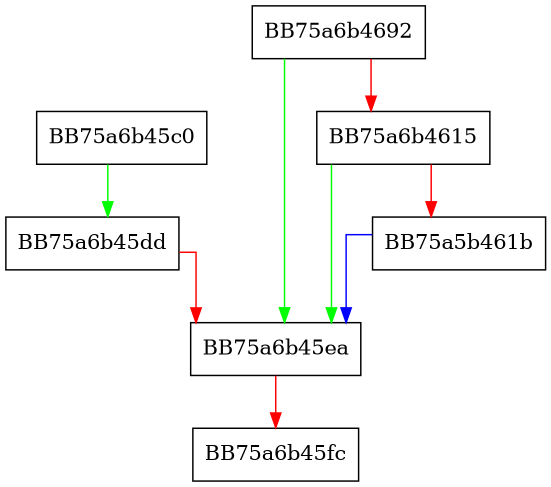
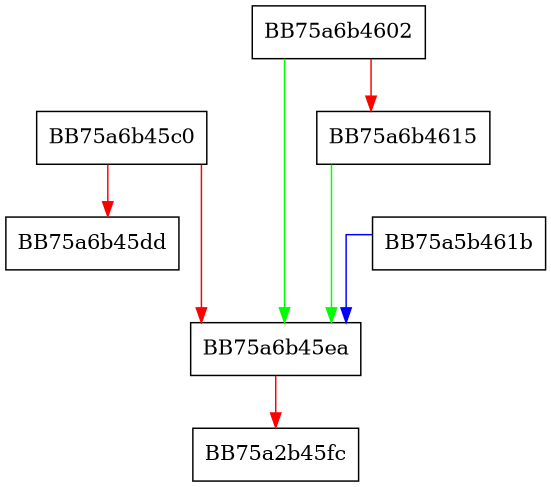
node "BB75a6b4692": label "BB75a6b4692" -> "BB75a6b4602"
edge "BB75a6b45c0" -> "BB75a6b45dd": color green -> red
edge "BB75a6b4615" -> "BB75a5b461b": removed
edge "BB75a6b45dd" -> "BB75a6b45ea": now "BB75a6b45c0" -> "BB75a6b45ea"
node "BB75a6b45fc": label "BB75a6b45fc" -> "BB75a2b45fc"
